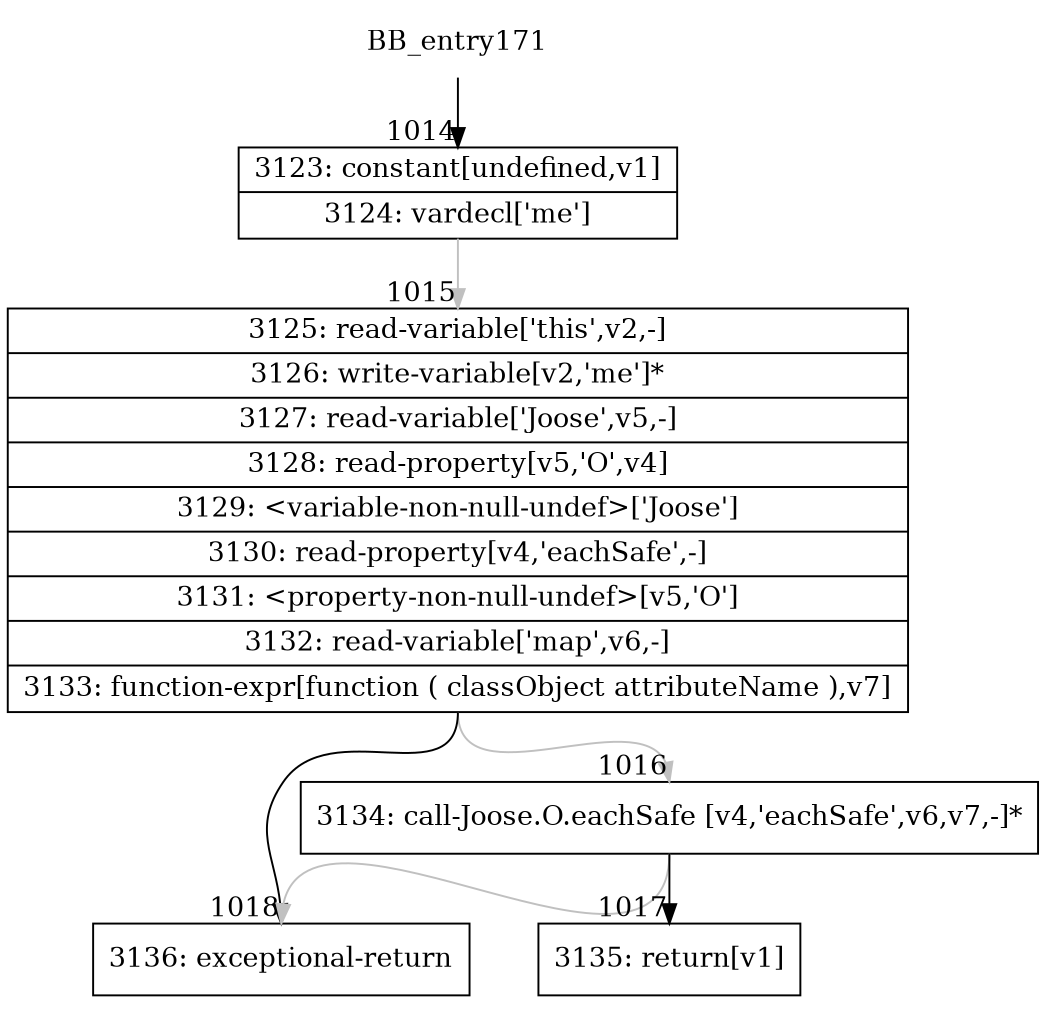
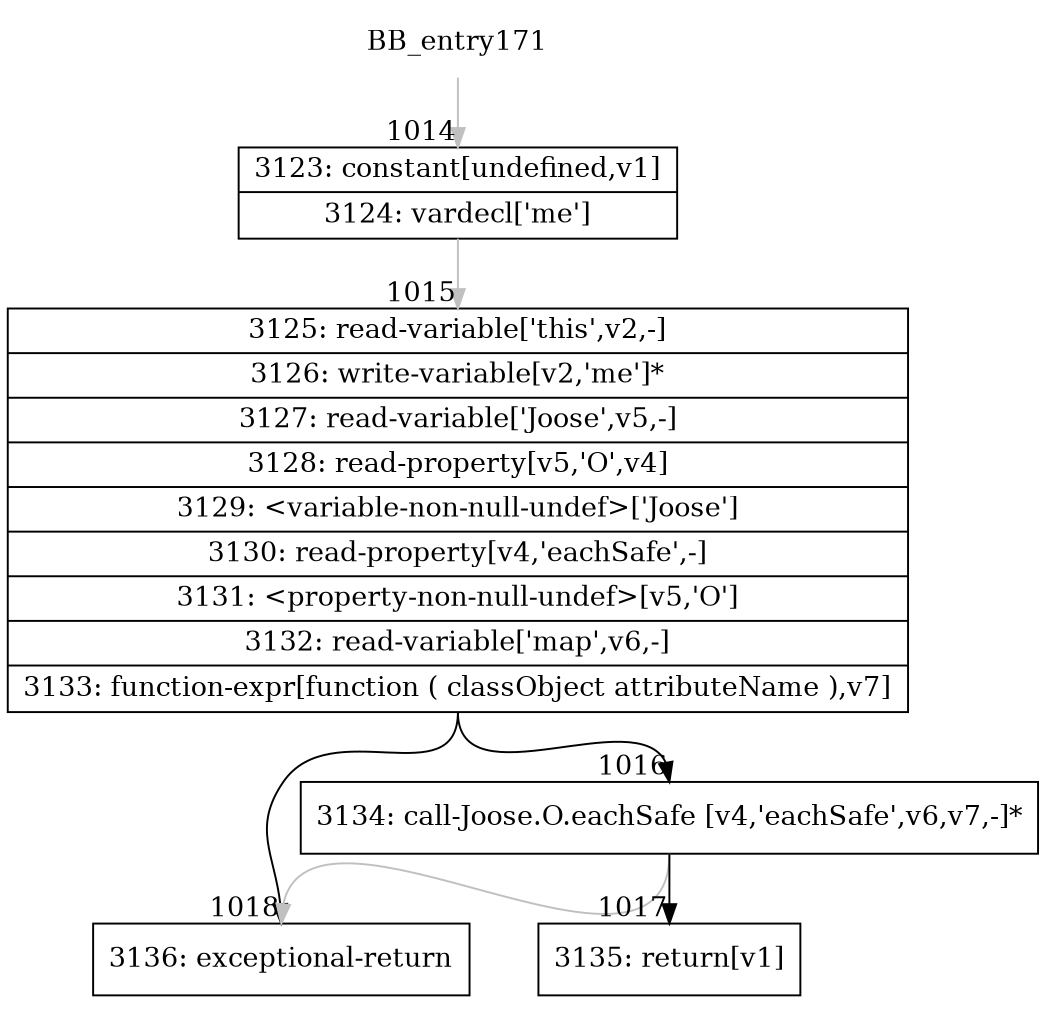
edge "BB_entry171" -> "3123: constant[undefined,v1]": color black -> gray
edge "3125: read-variable['this',v2,-]" -> "3134: call-Joose.O.eachSafe [v4,'eachSafe',v6,v7,-]*": color gray -> black
